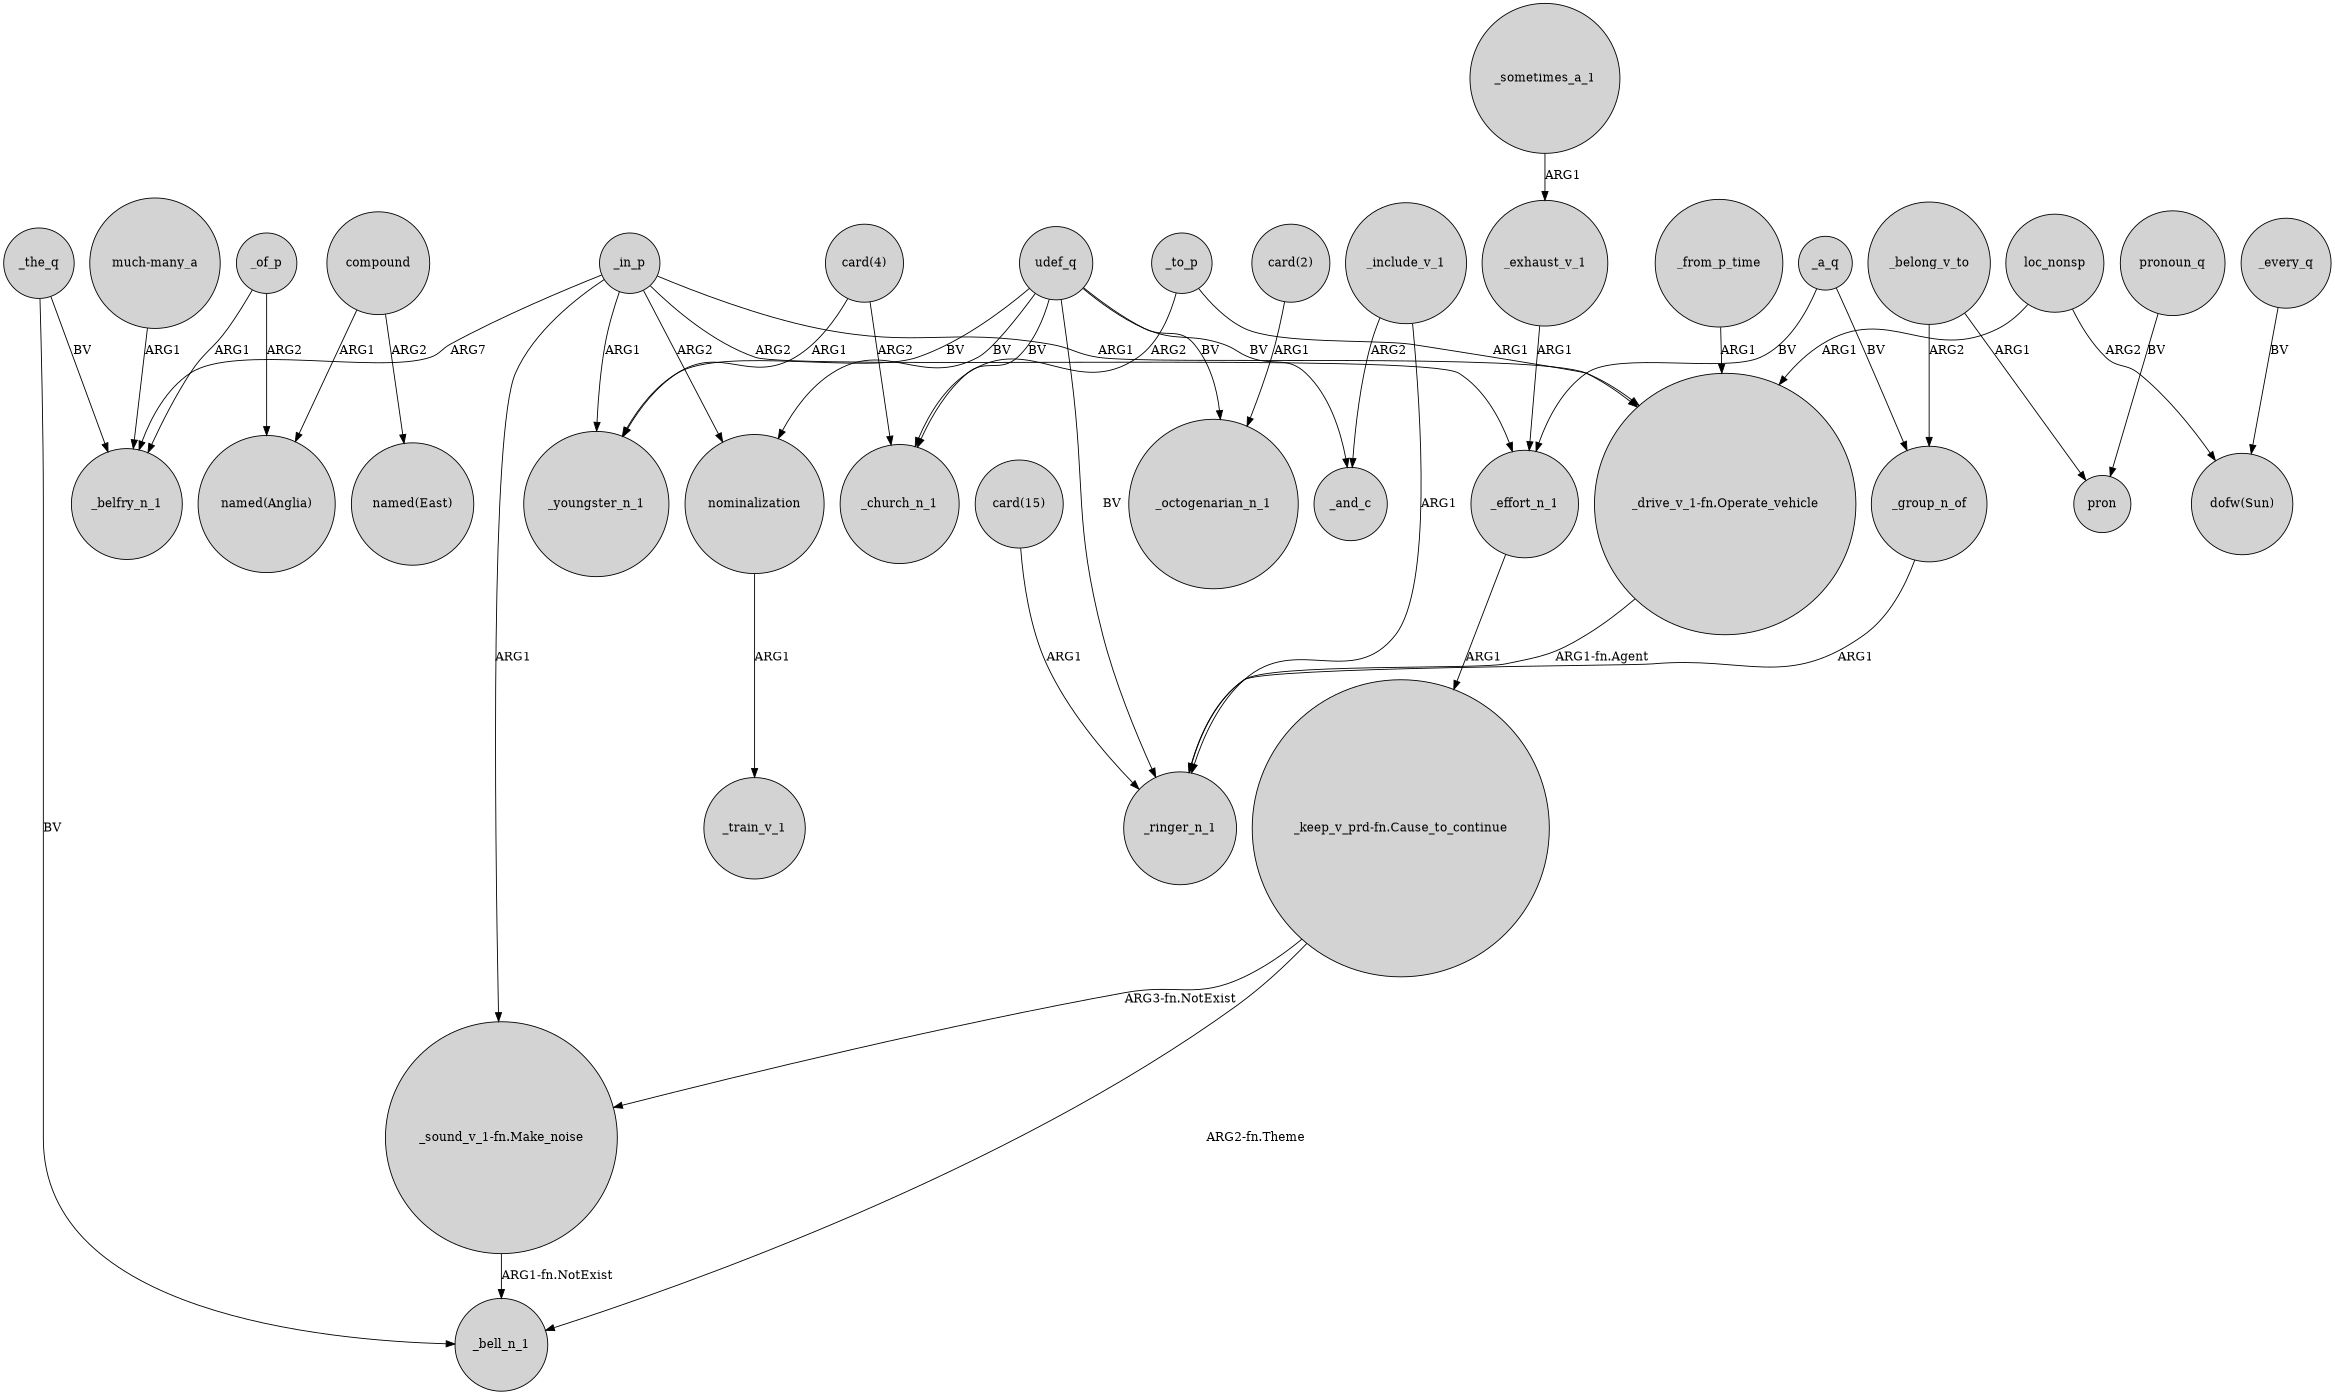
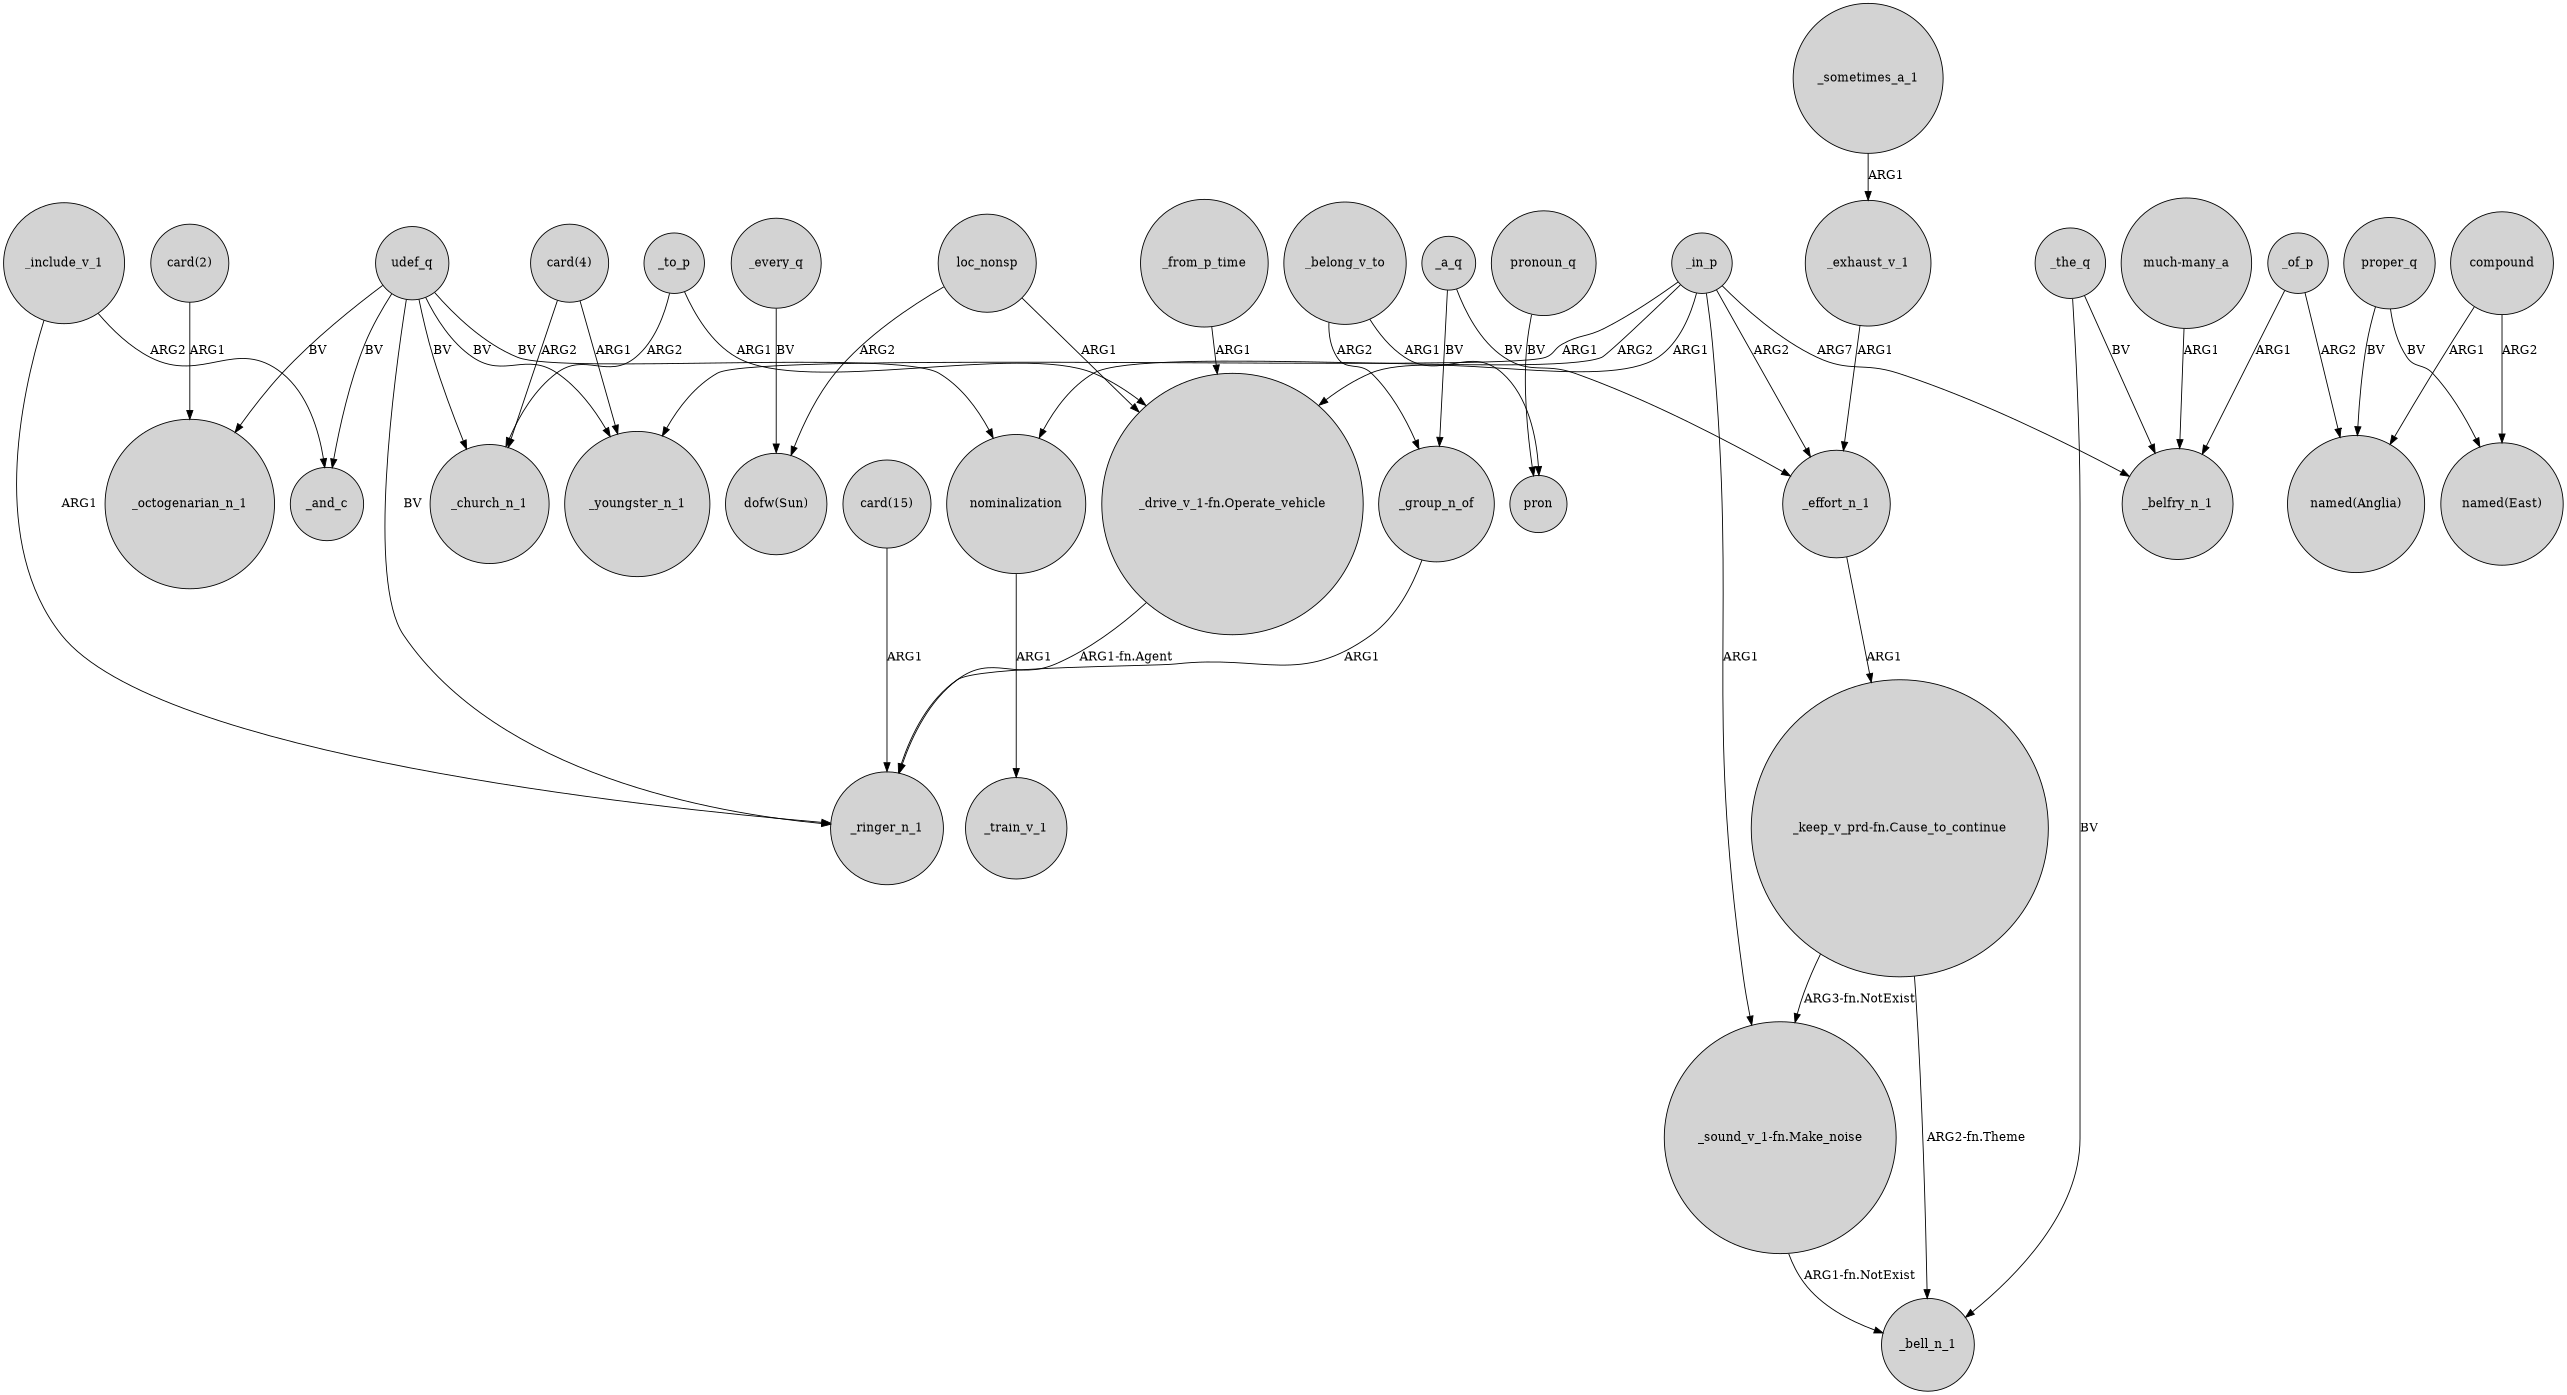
node "proper_q": added
